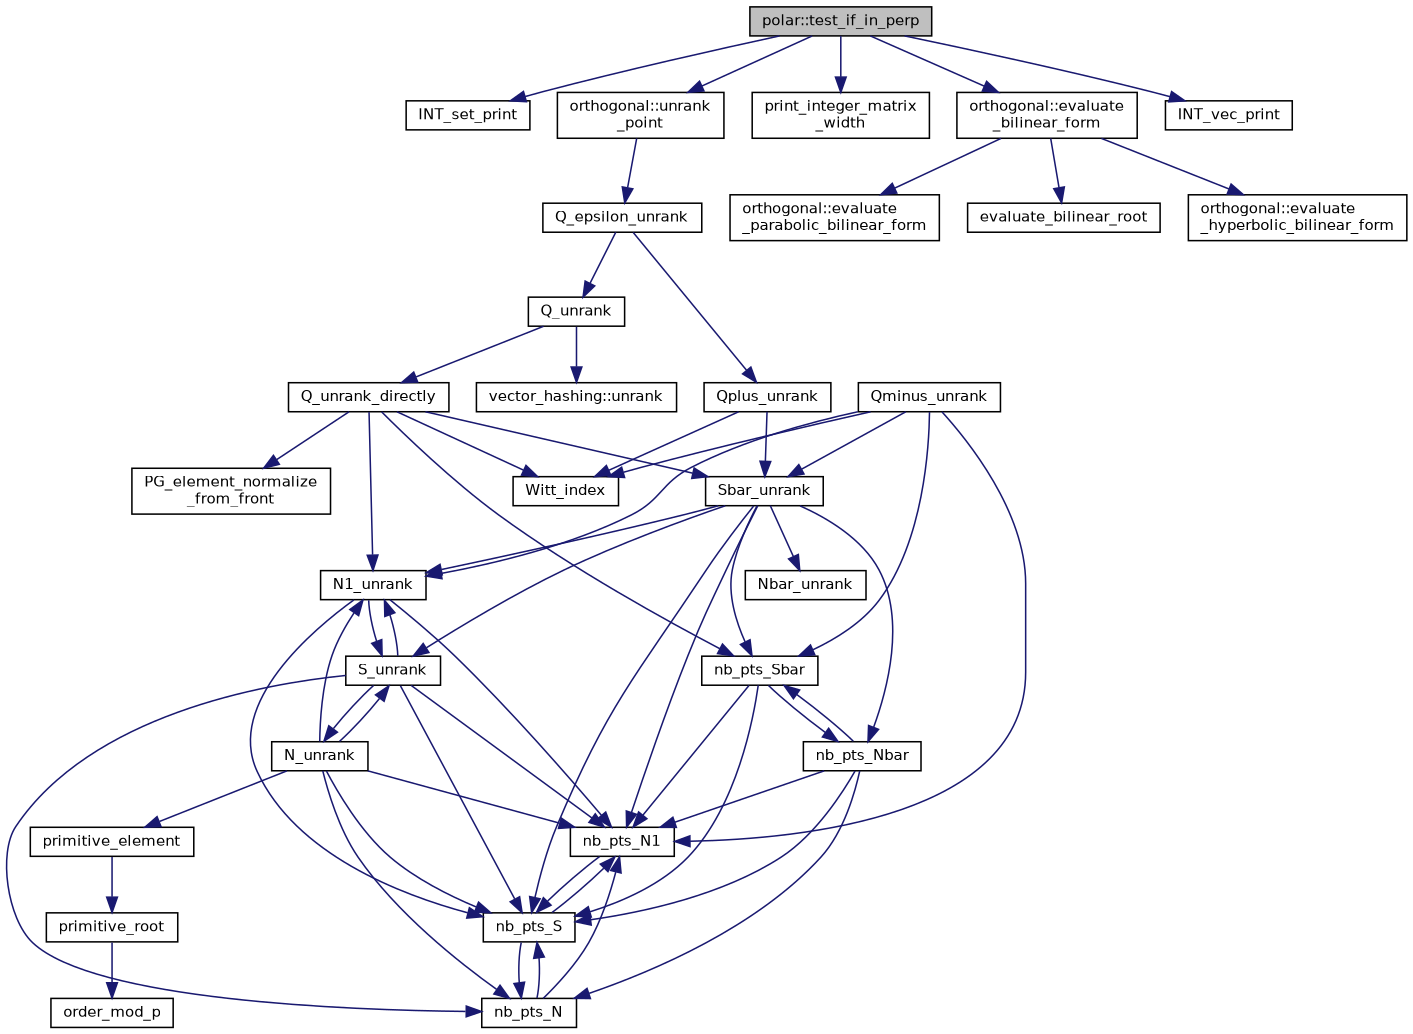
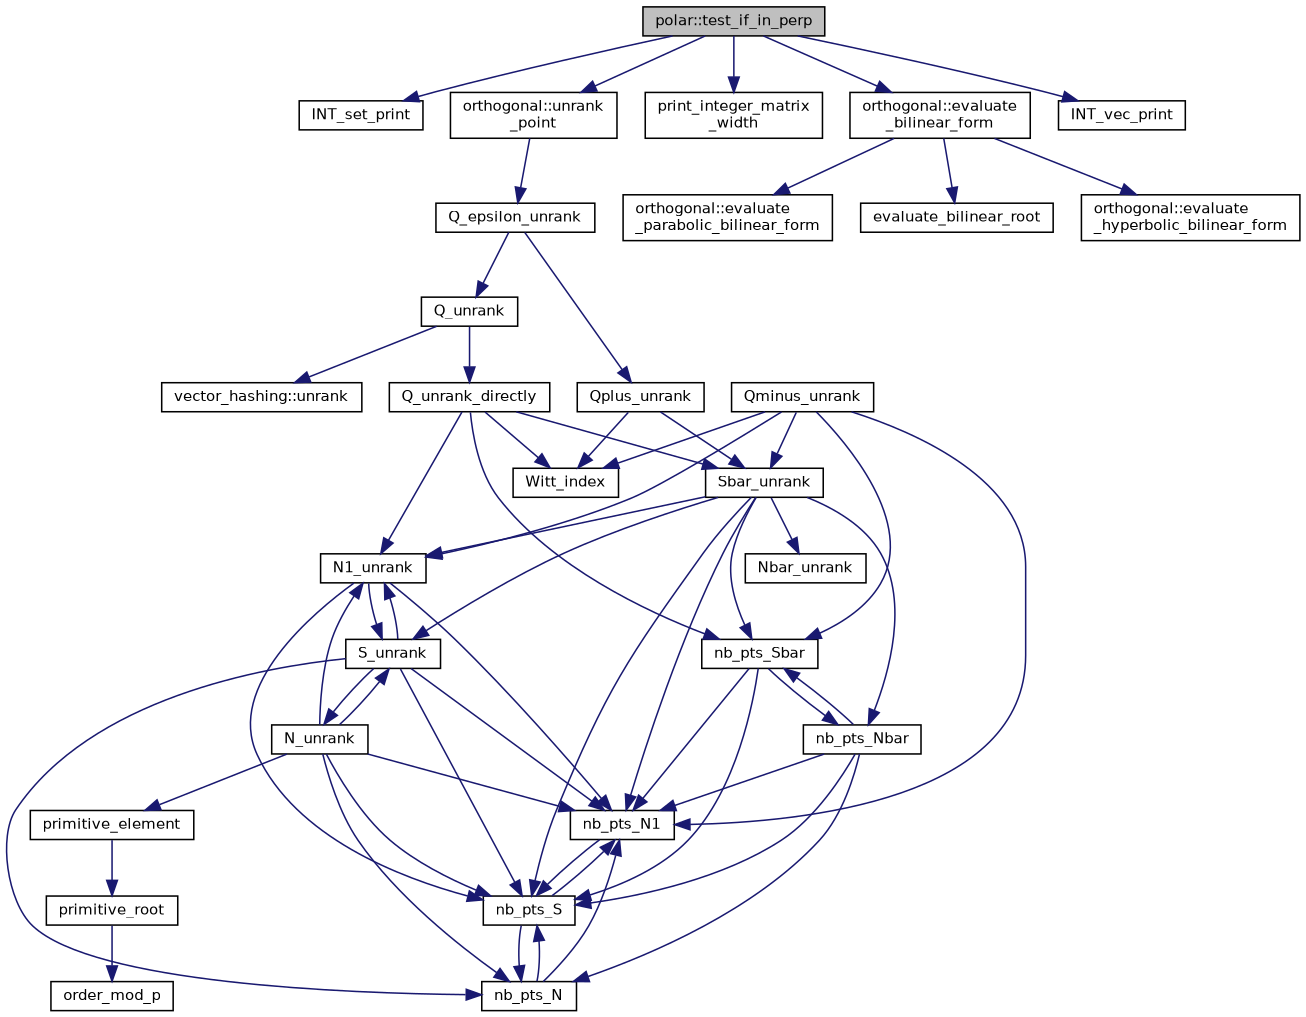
node "PG_element_normalize _from_front": removed
